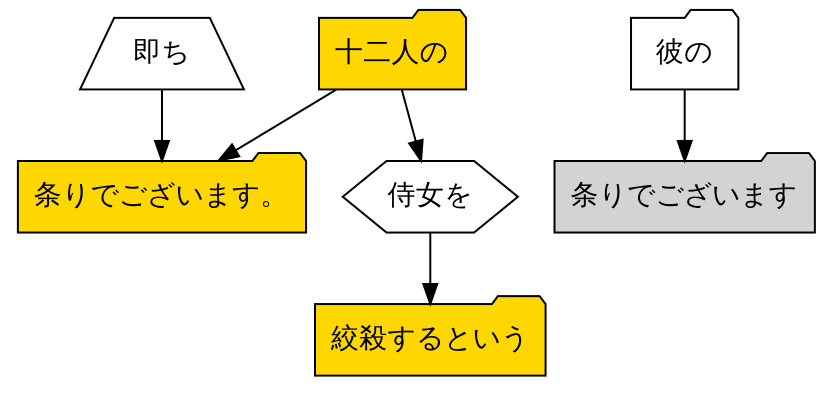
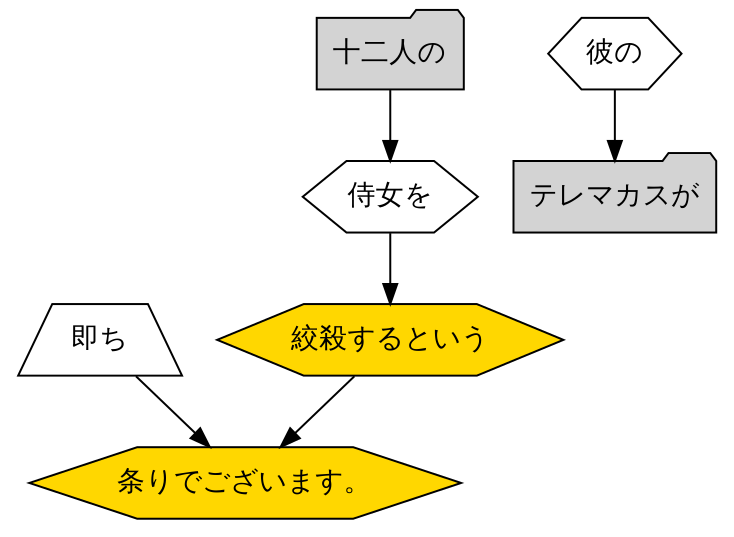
node "十二人の": fillcolor gold -> lightgrey
node "彼の": shape folder -> hexagon
edge "十二人の" -> "条りでございます。": now "絞殺するという" -> "条りでございます。"
node "条りでございます。": shape folder -> hexagon
node "条りでございます": label "条りでございます" -> "テレマカスが"
node "絞殺するという": shape folder -> hexagon
